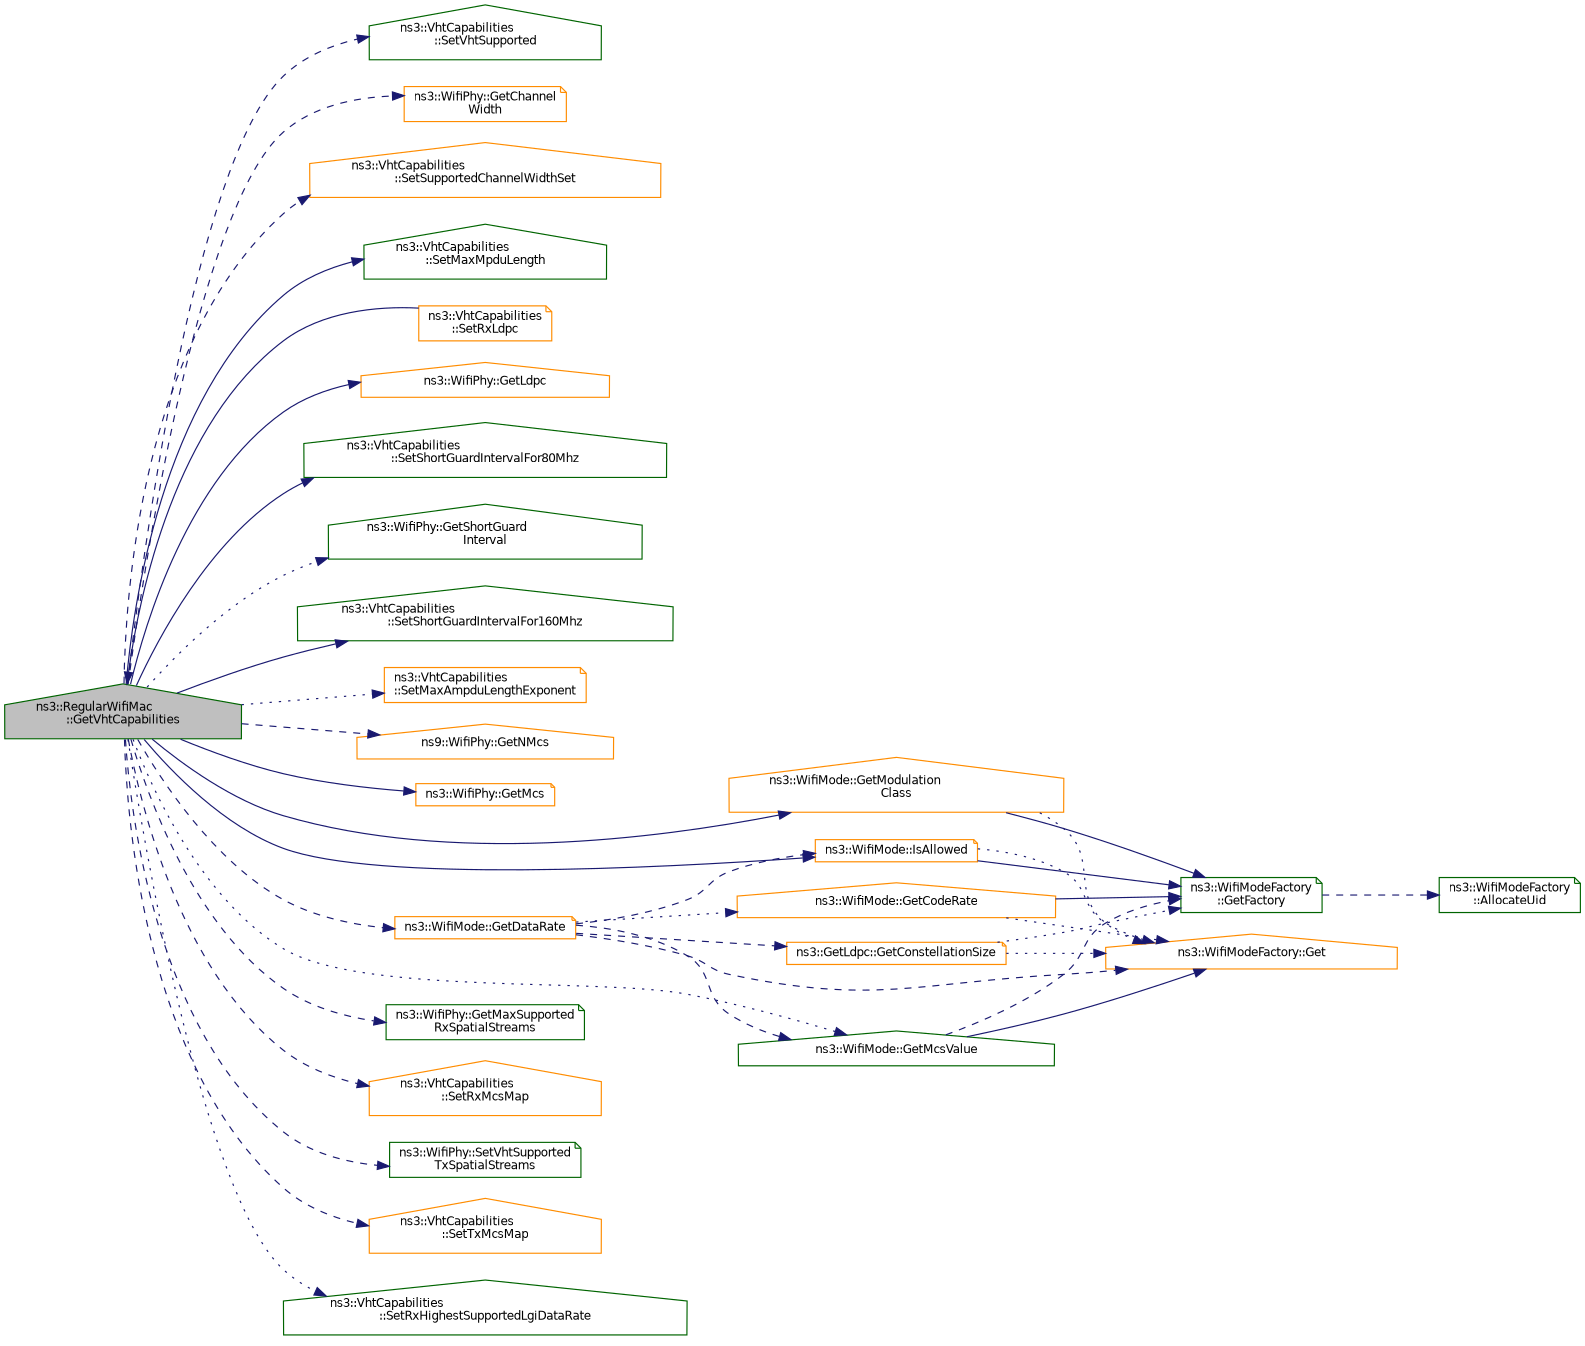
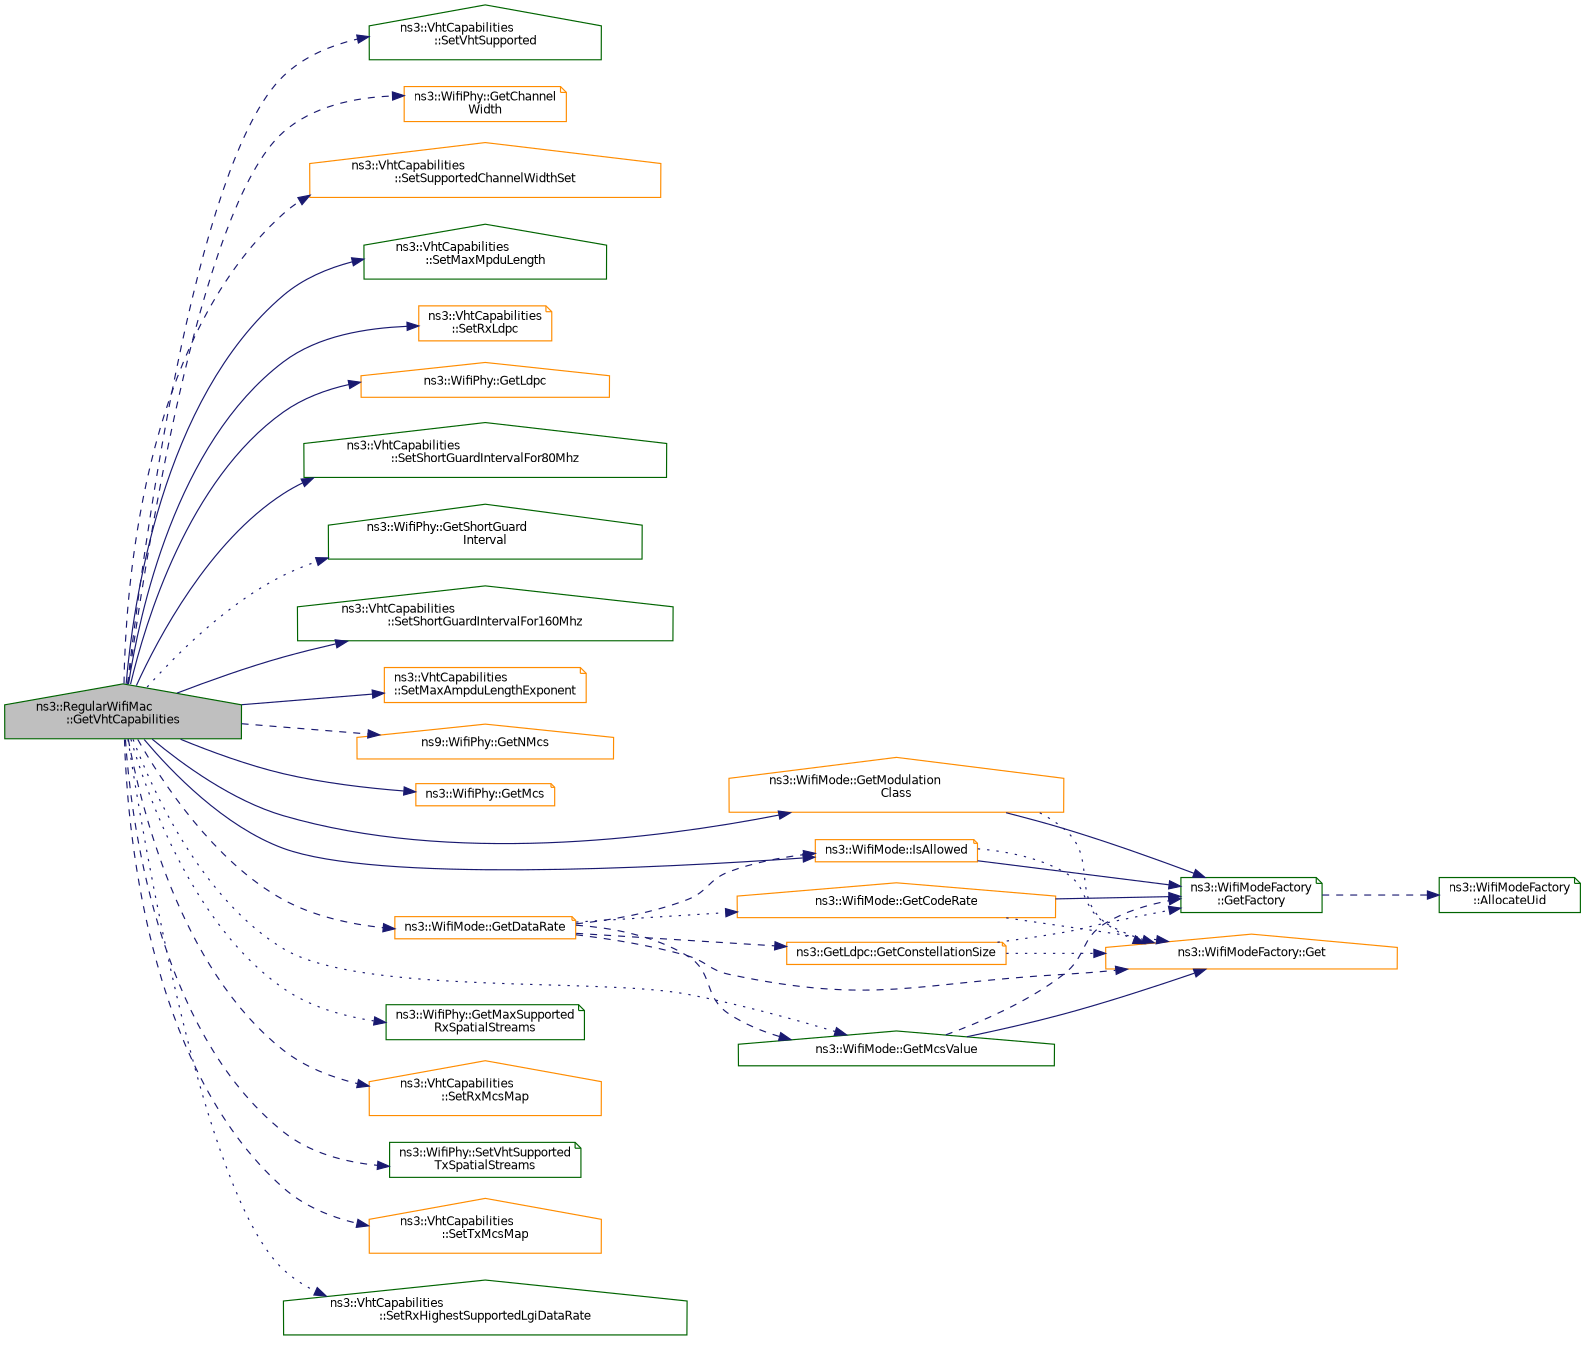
edge "ns3::VhtCapabilities ::SetRxLdpc" -> "ns3::RegularWifiMac ::GetVhtCapabilities": reversed
edge "ns3::RegularWifiMac ::GetVhtCapabilities" -> "ns3::VhtCapabilities ::SetMaxAmpduLengthExponent": style dotted -> solid
edge "ns3::RegularWifiMac ::GetVhtCapabilities" -> "ns3::WifiPhy::GetMaxSupported RxSpatialStreams": style dashed -> dotted
